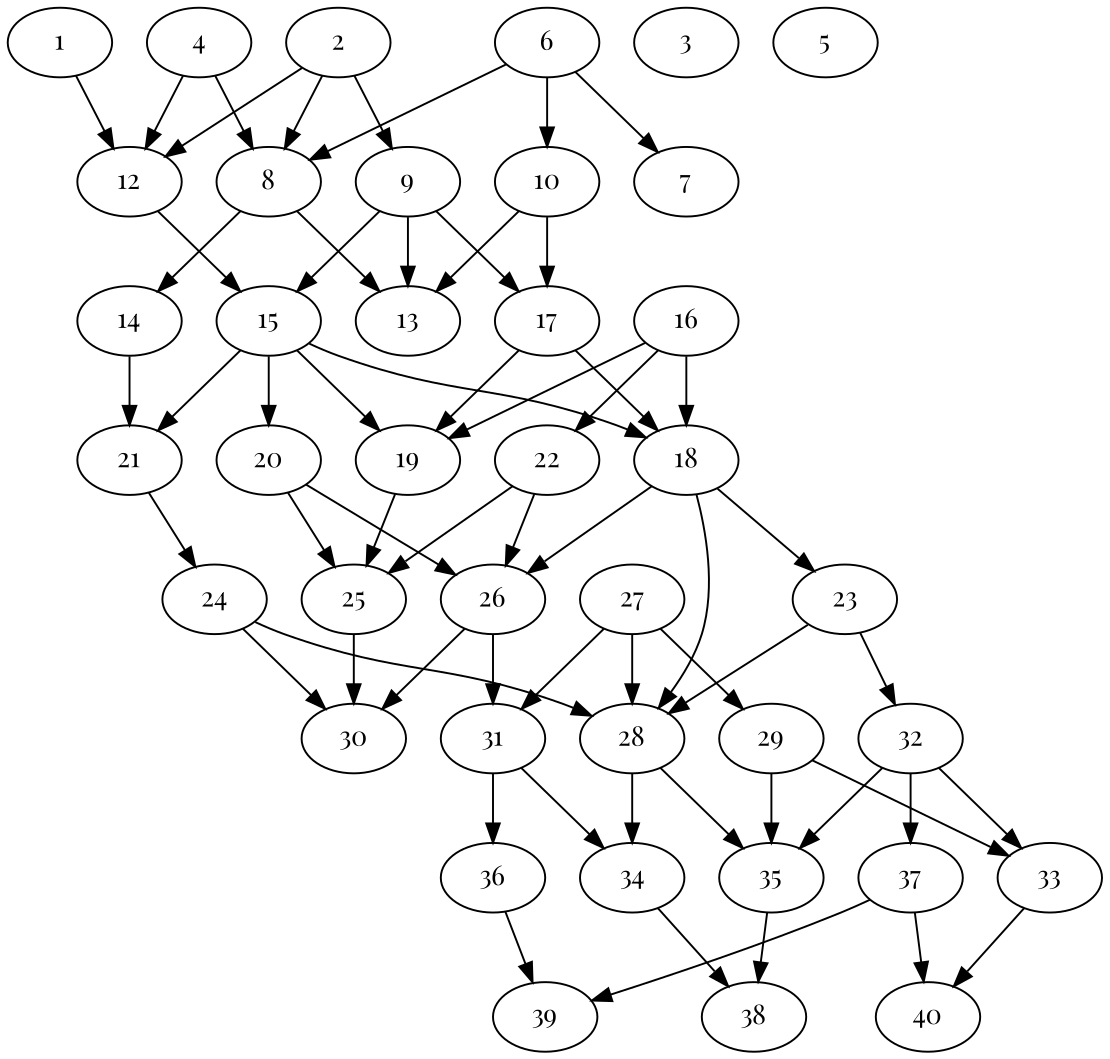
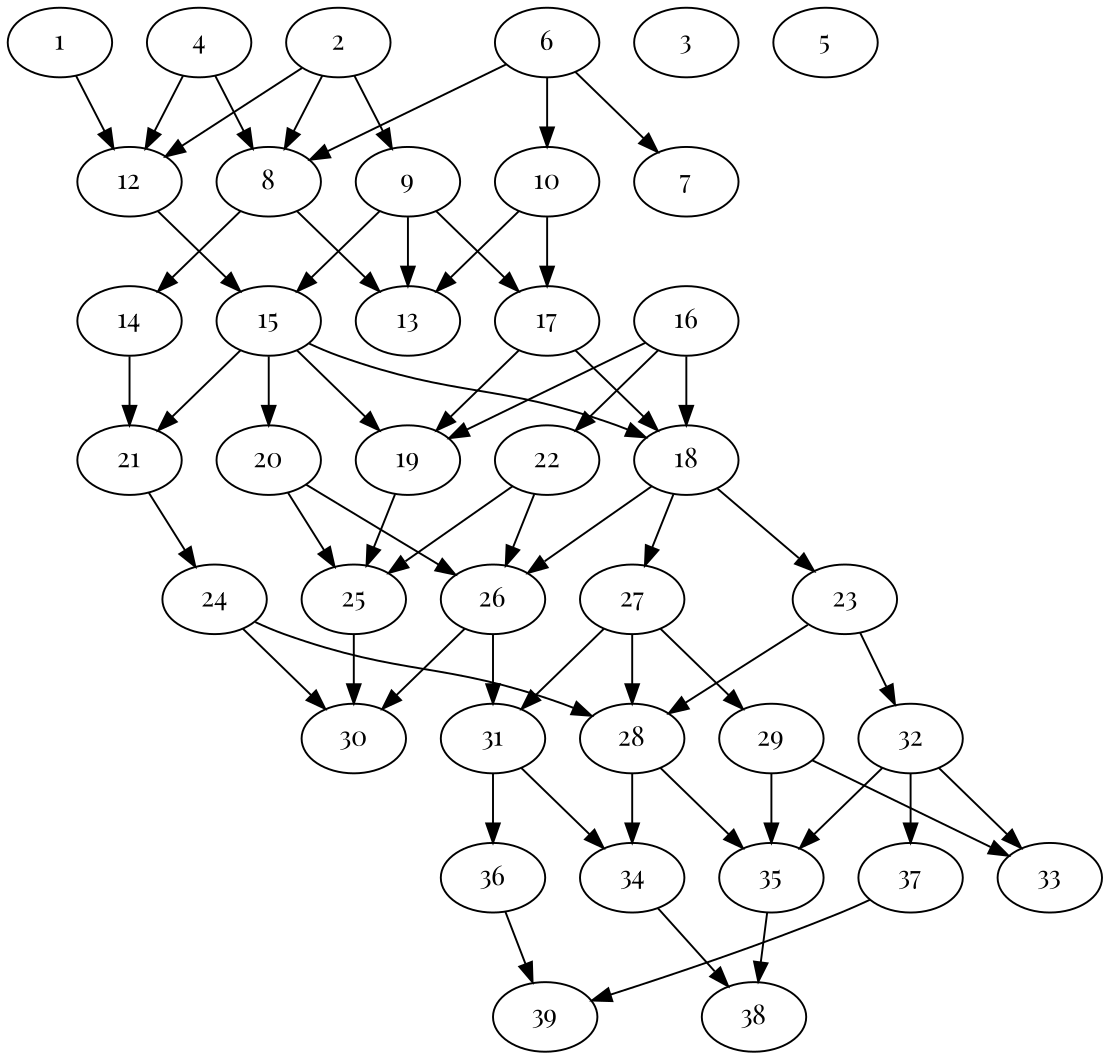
edge "18" -> "28": now "18" -> "27"
node "40": removed
